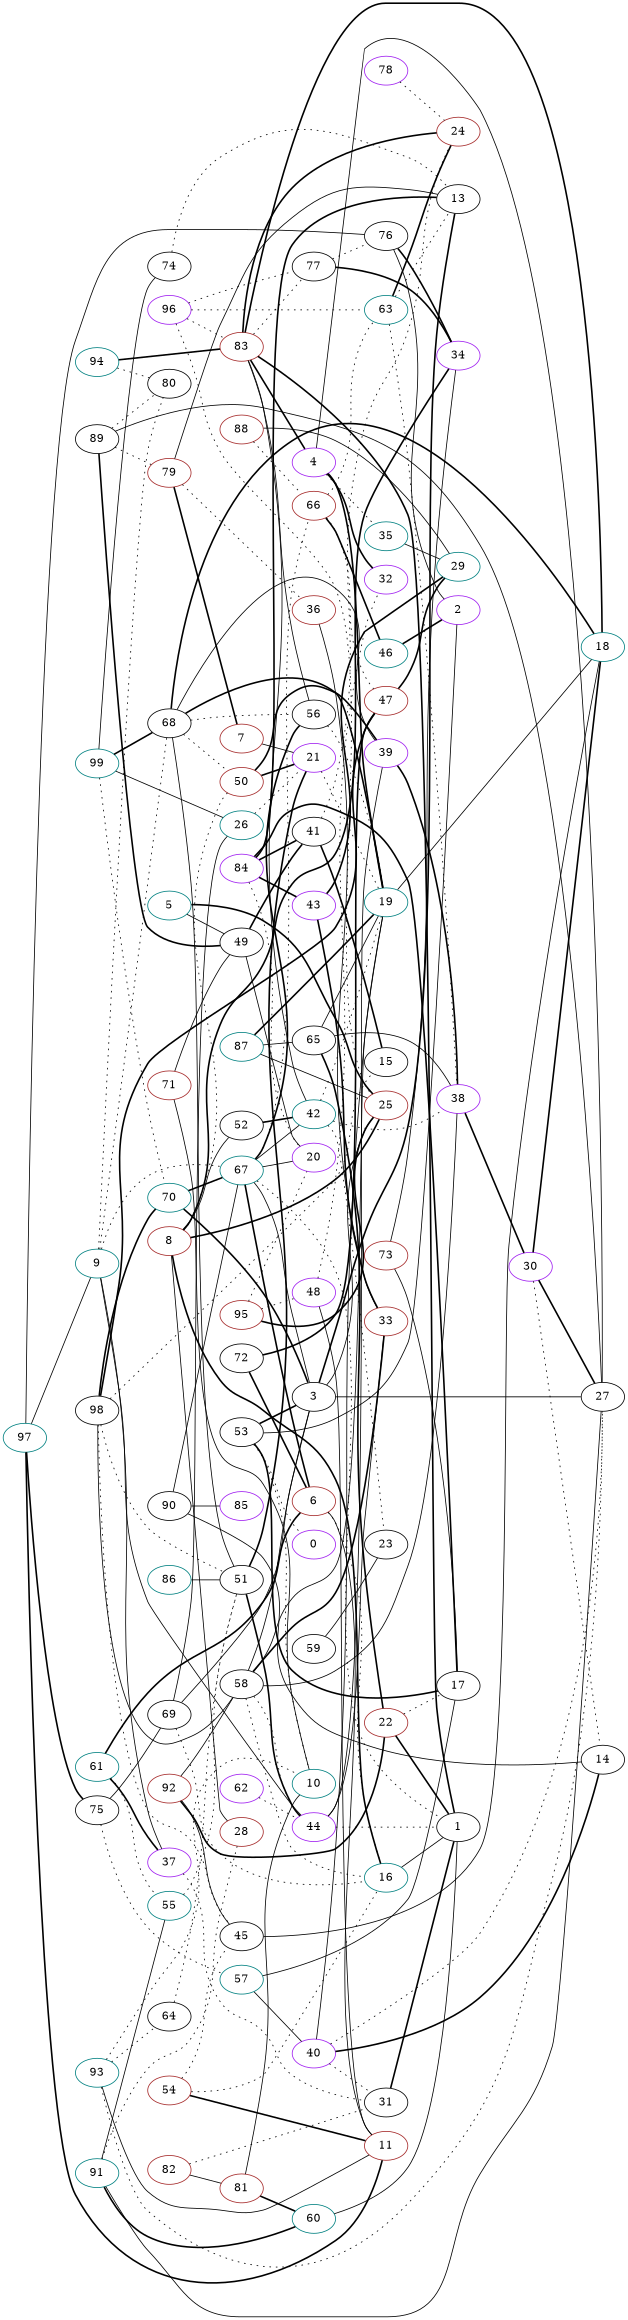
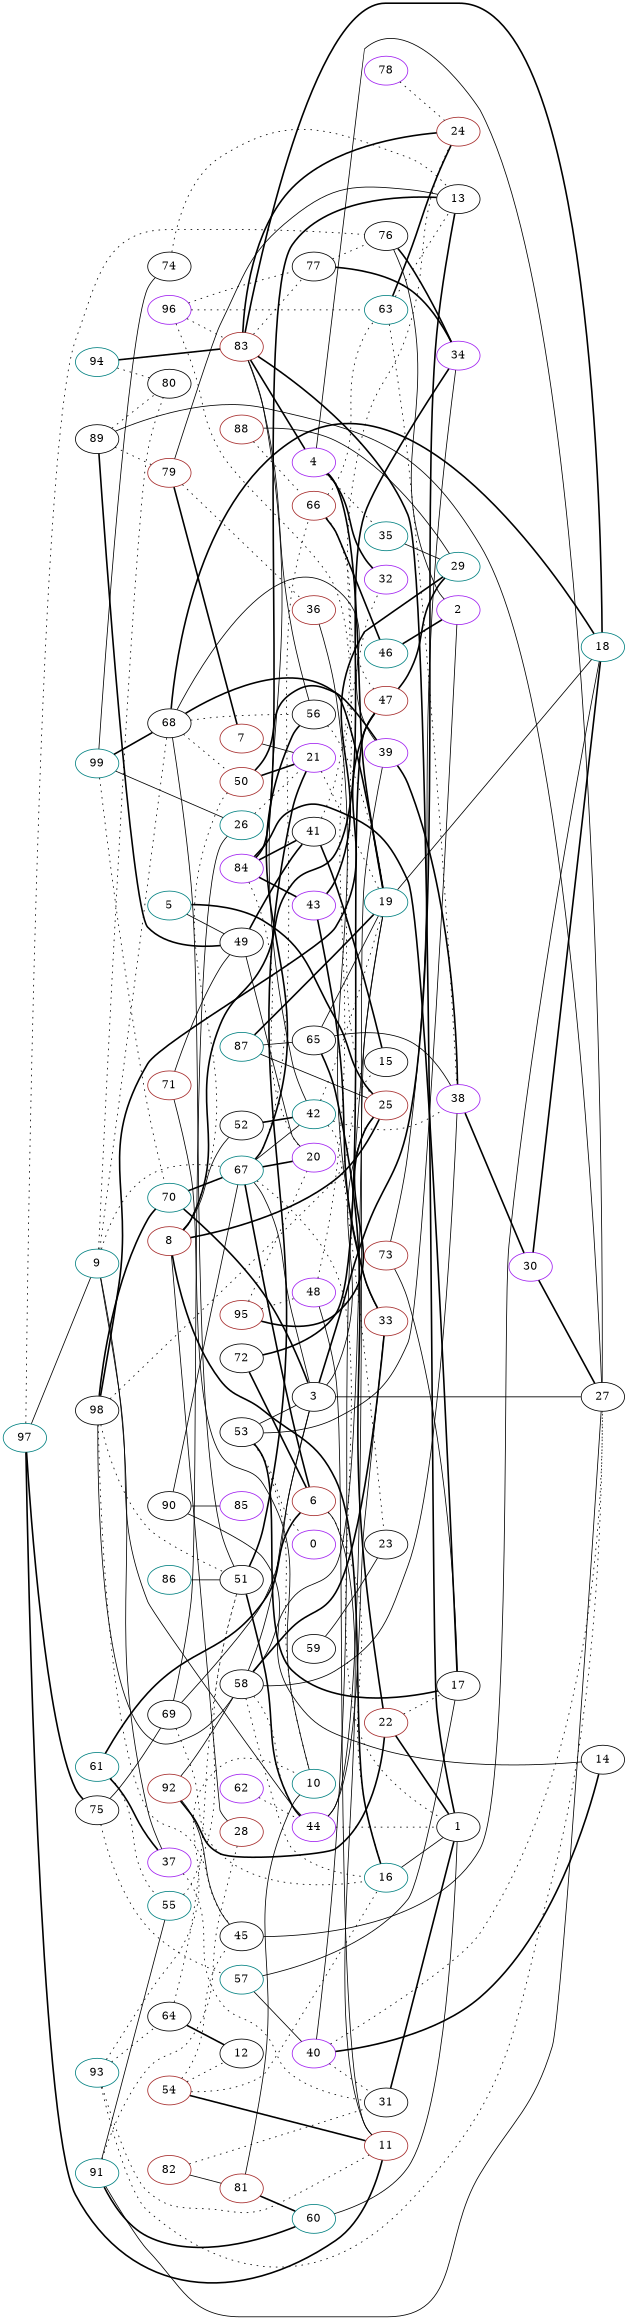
edge "76" -- "97": style solid -> dotted
edge "20" -- "67": style solid -> bold
edge "3" -- "53": style bold -> solid
edge "30" -- "14": removed
node "12": added
edge "93" -- "11": style solid -> dotted
